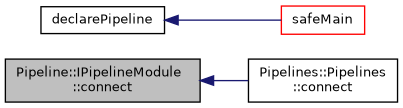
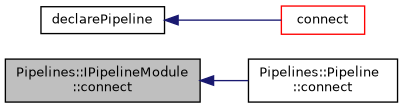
node "safeMain": label "safeMain" -> "connect"
node "Pipeline::IPipelineModule ::connect": label "Pipeline::IPipelineModule ::connect" -> "Pipelines::IPipelineModule ::connect"
node "Pipelines::Pipelines ::connect": label "Pipelines::Pipelines ::connect" -> "Pipelines::Pipeline ::connect"
